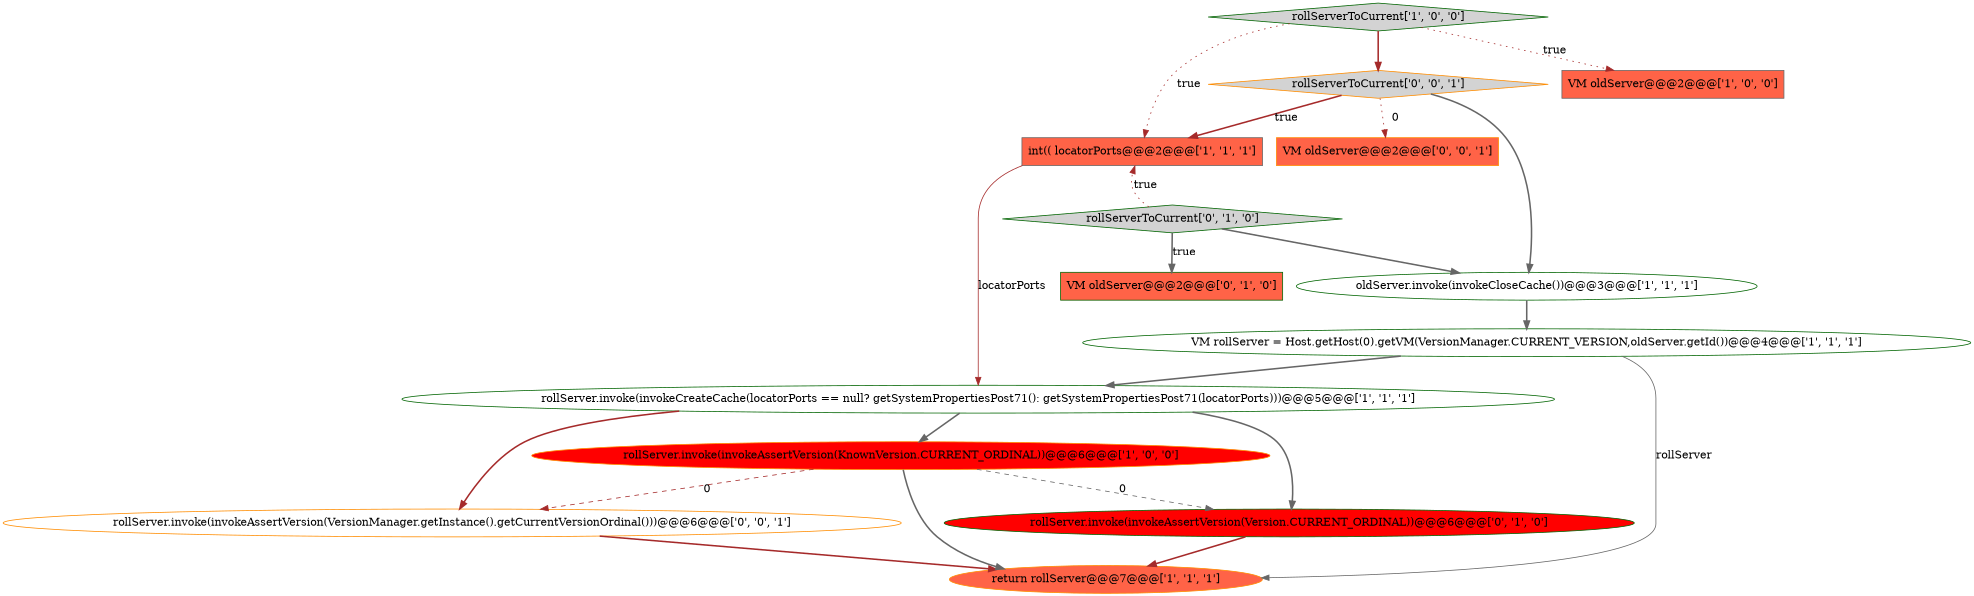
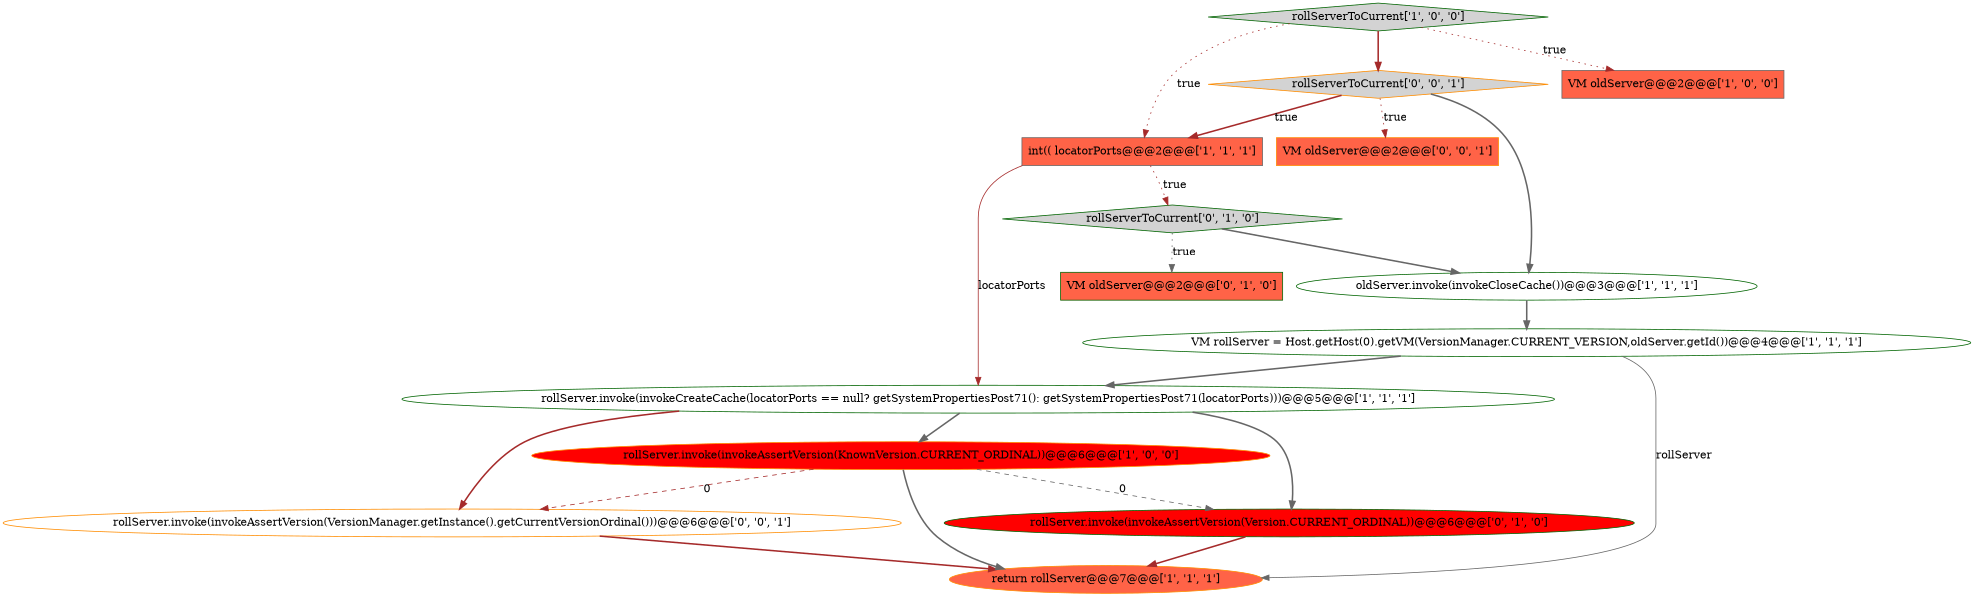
edge "rollServerToCurrent['0', '0', '1']" -> "VM oldServer@@@2@@@['0', '0', '1']": label "0" -> "true"
edge "rollServerToCurrent['0', '1', '0']" -> "int(( locatorPorts@@@2@@@['1', '1', '1']": reversed
edge "rollServerToCurrent['0', '1', '0']" -> "VM oldServer@@@2@@@['0', '1', '0']": style bold -> dotted
